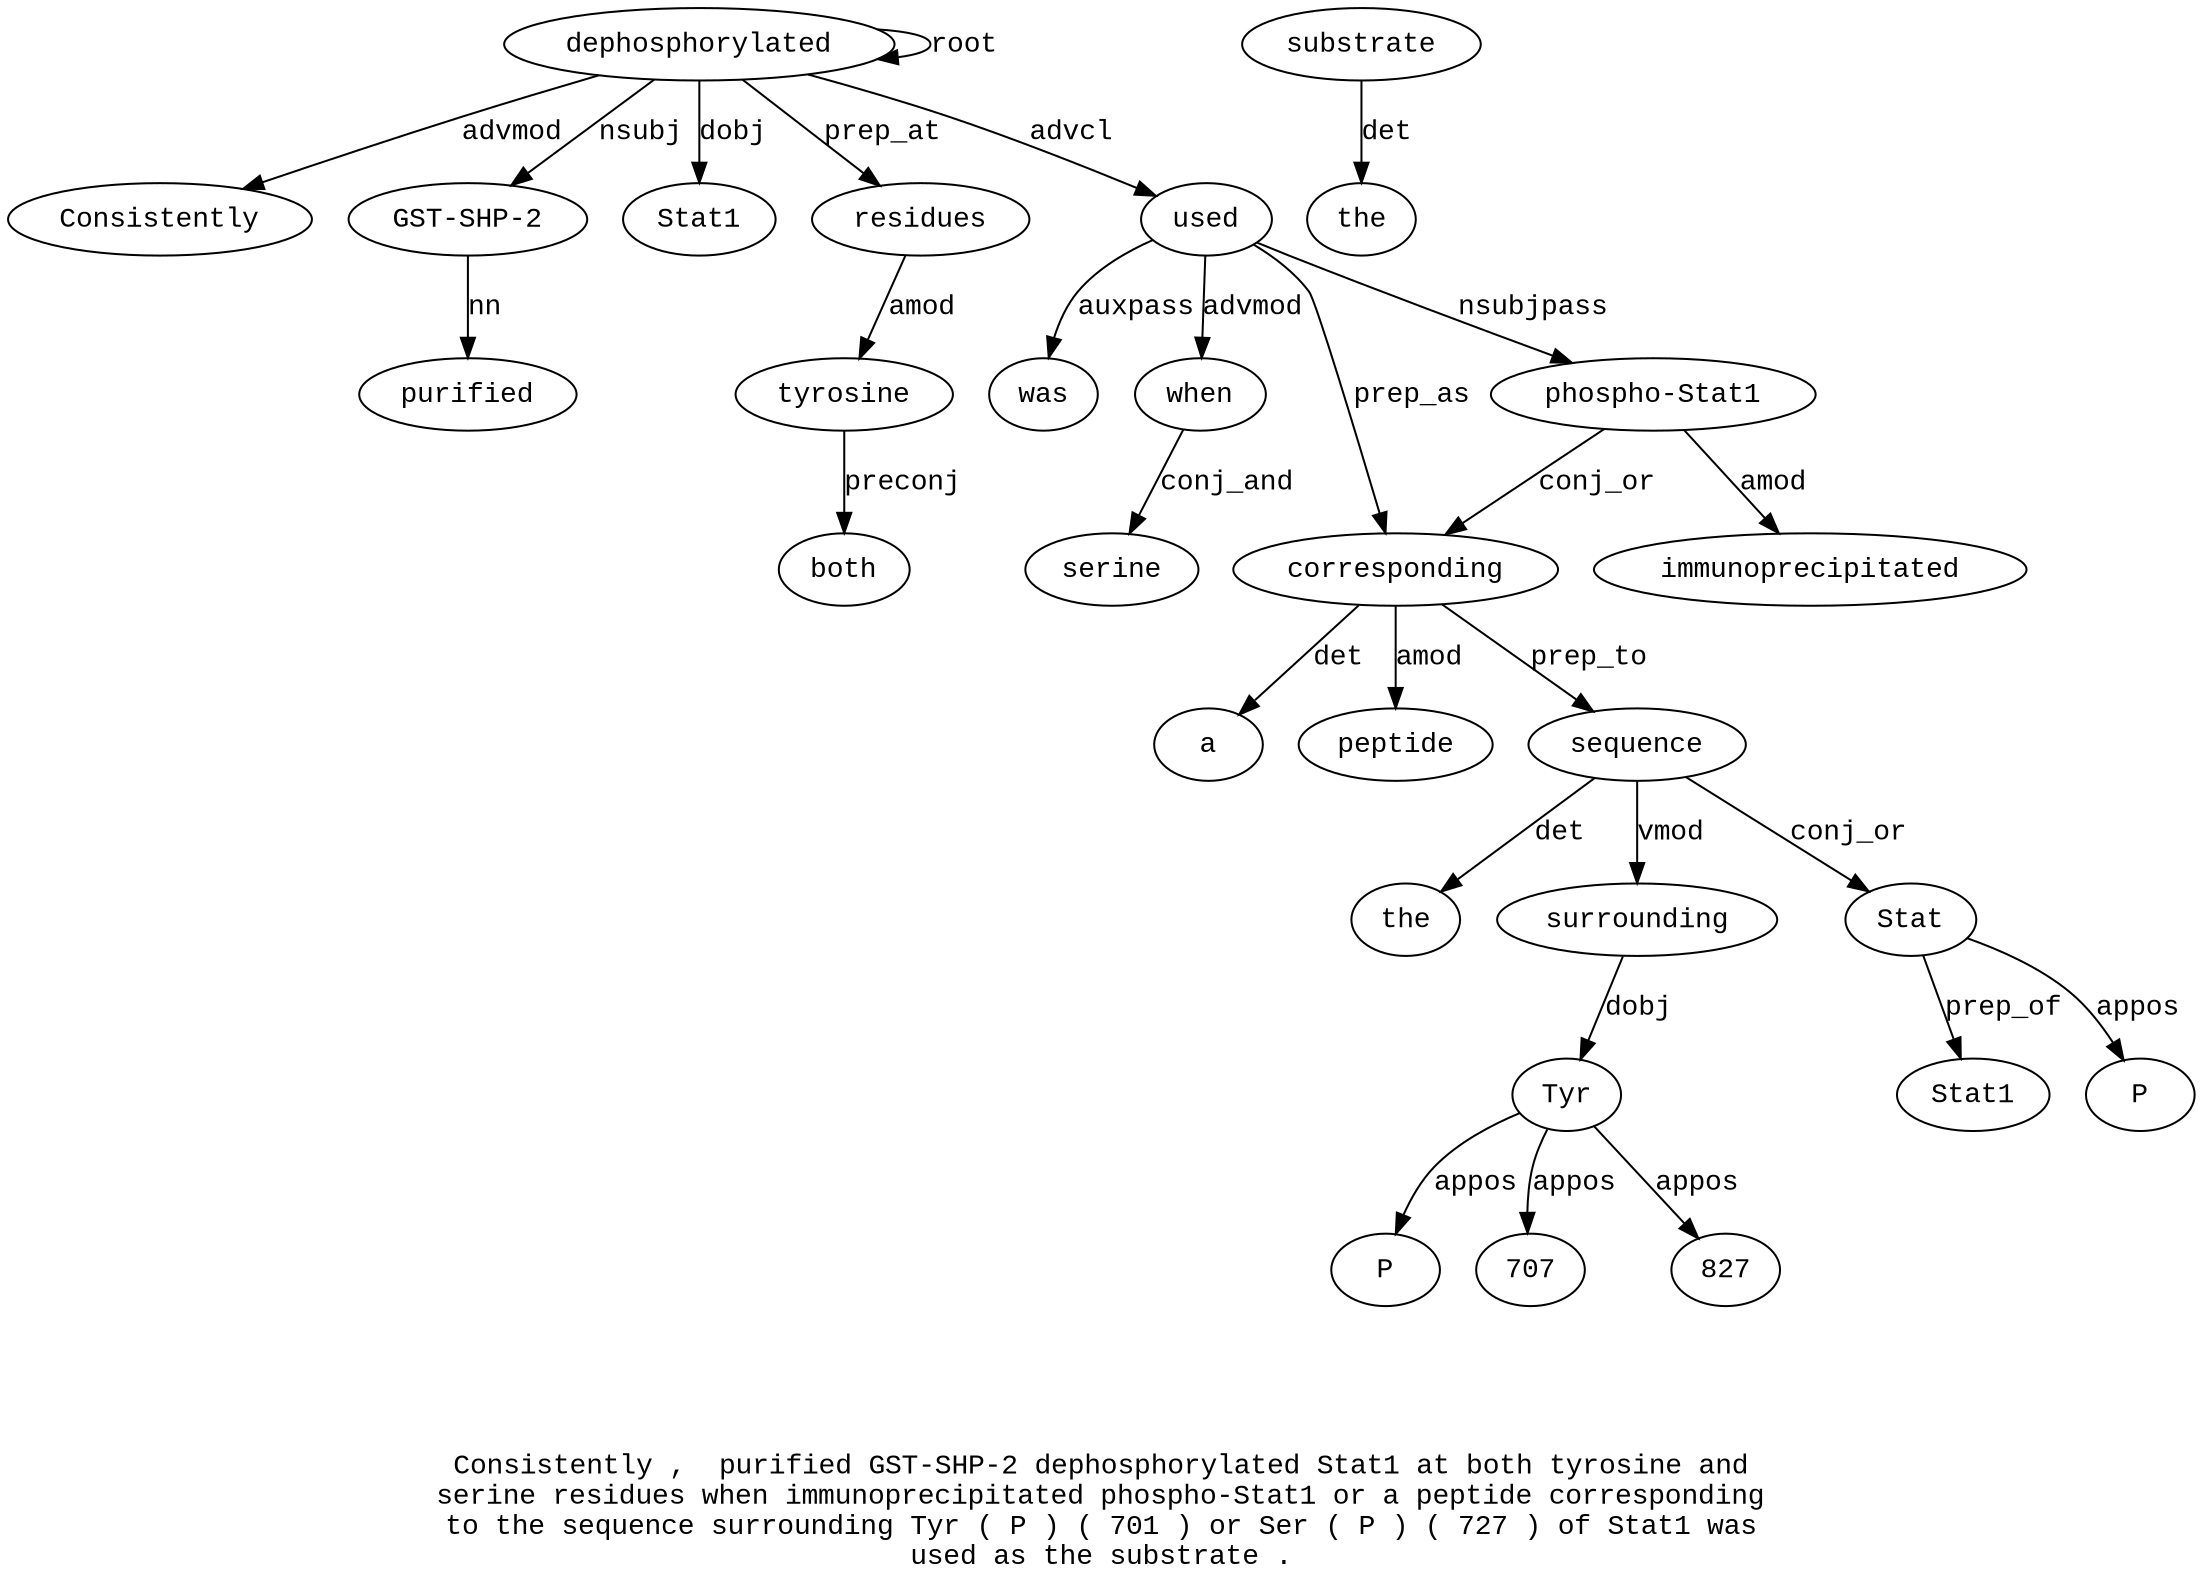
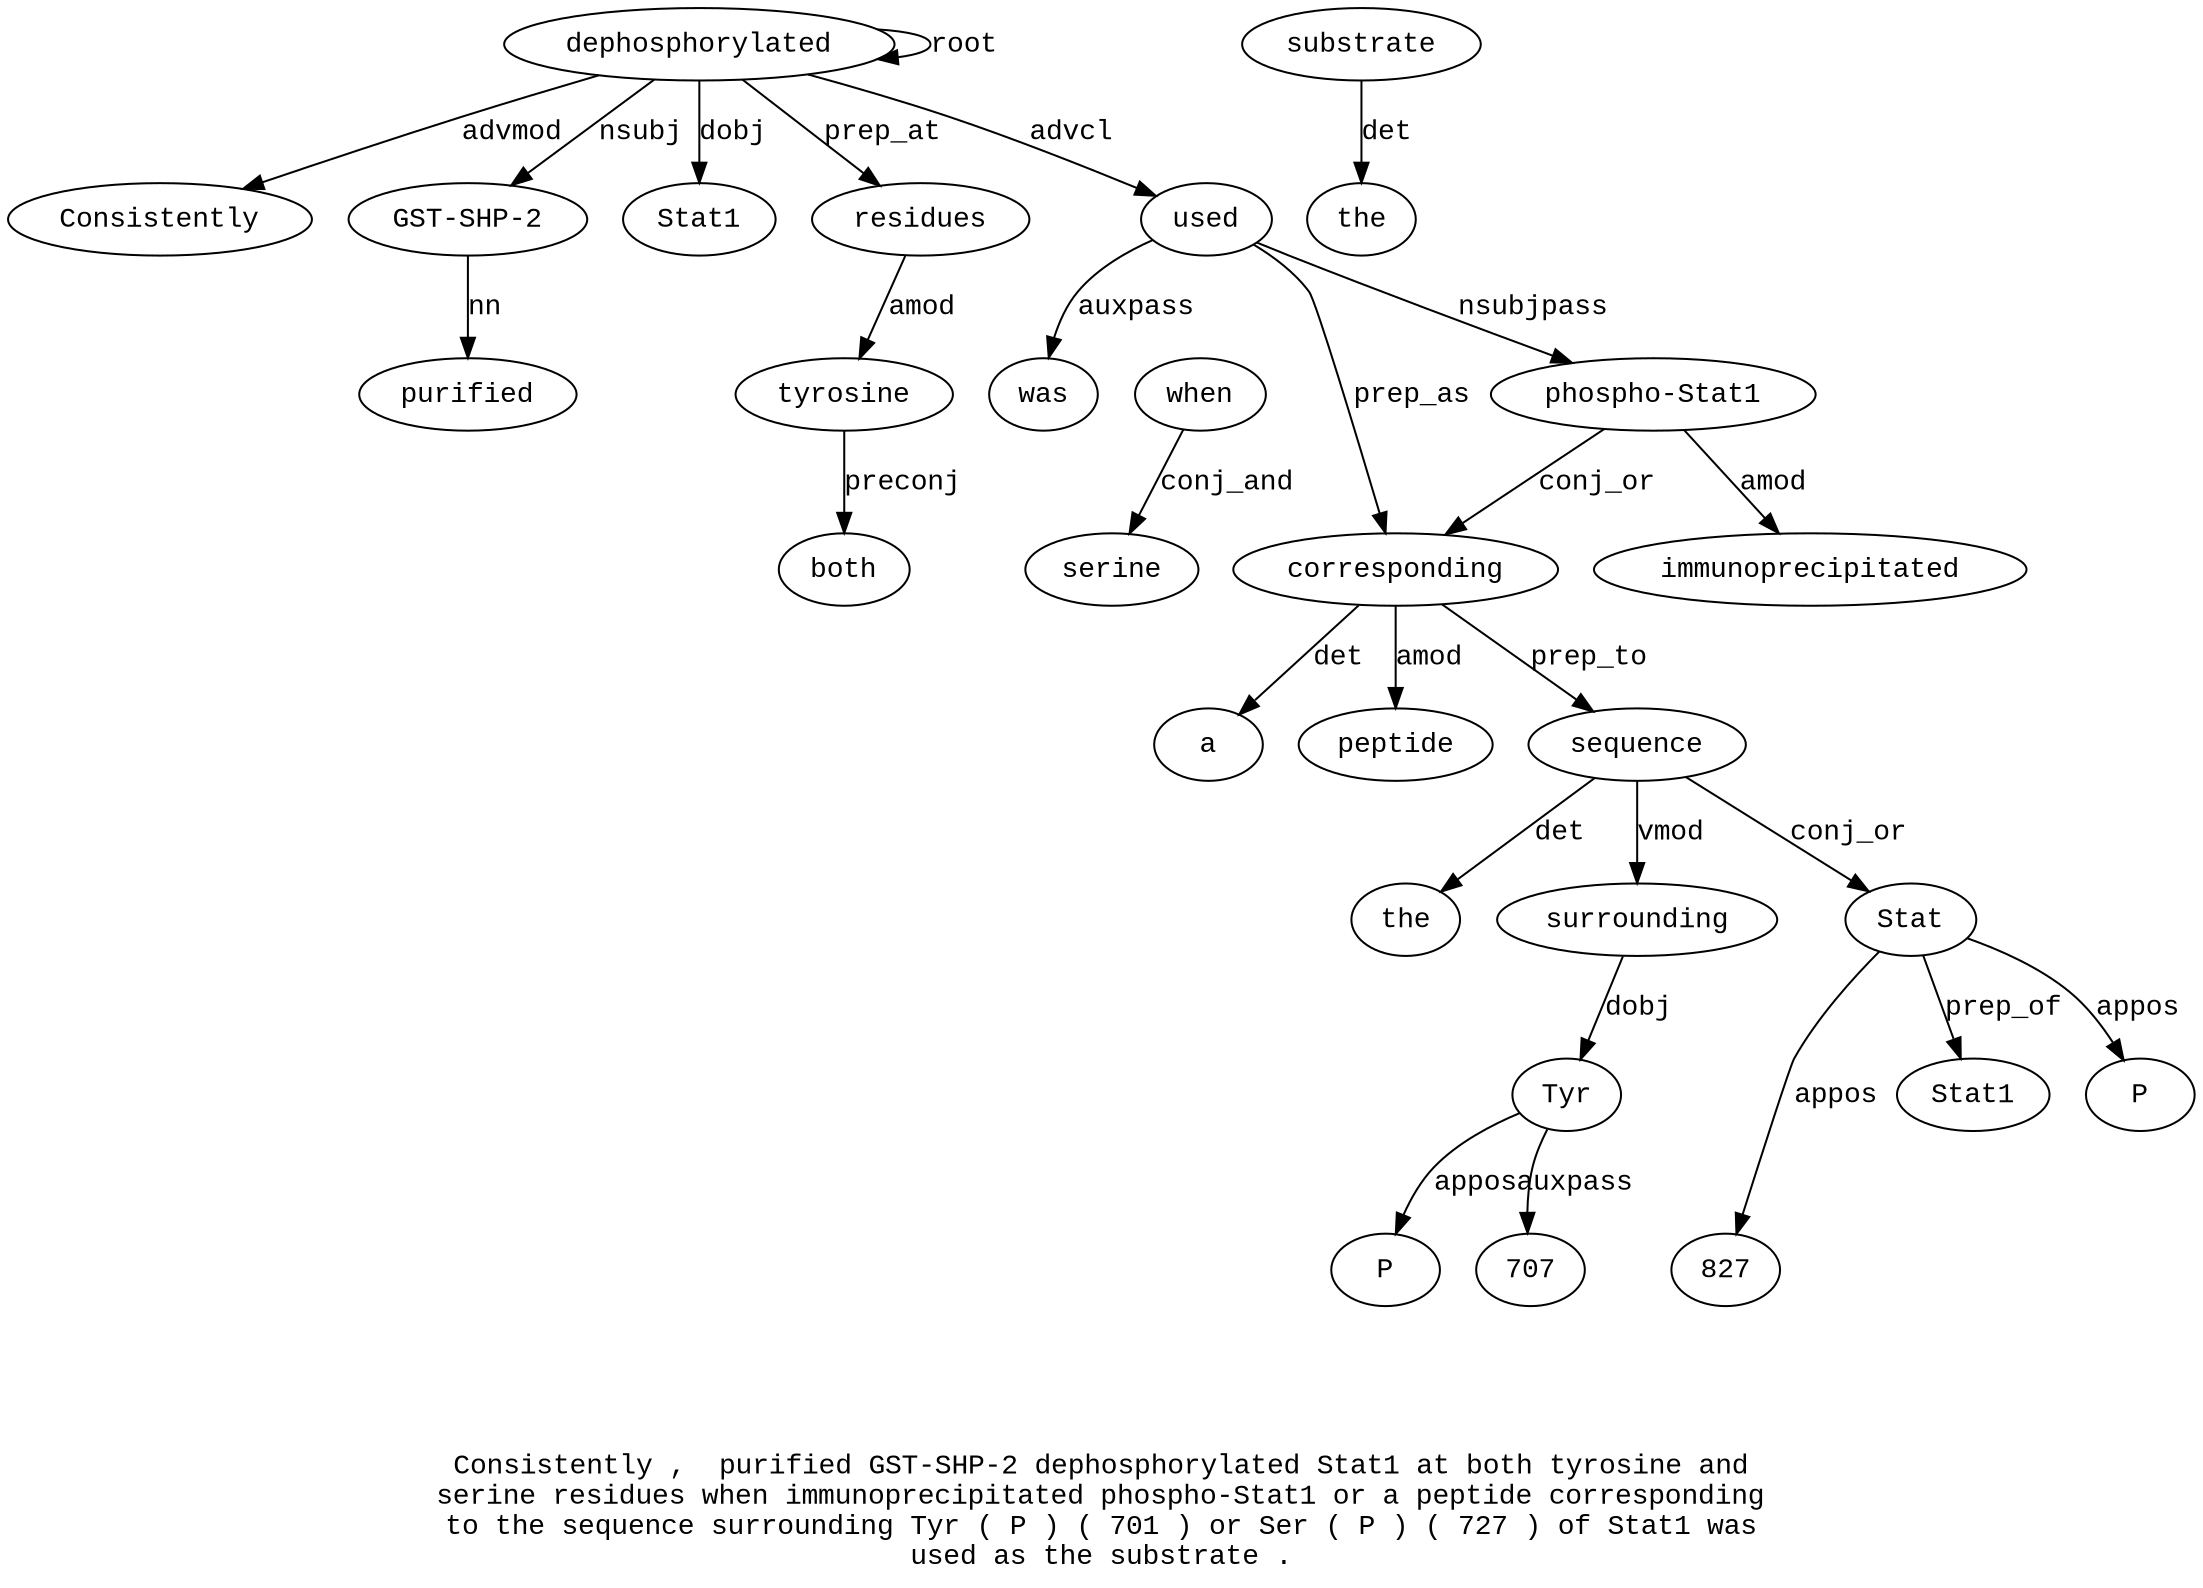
edge "used" -> "when": removed, label "advmod"
edge "Tyr" -> "827": now "Stat" -> "827"
edge "Tyr" -> "707": label "appos" -> "auxpass"
